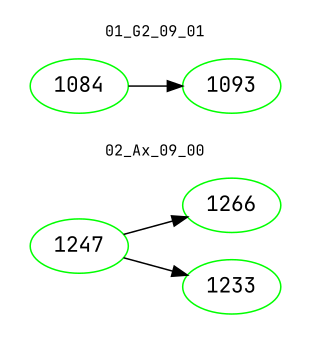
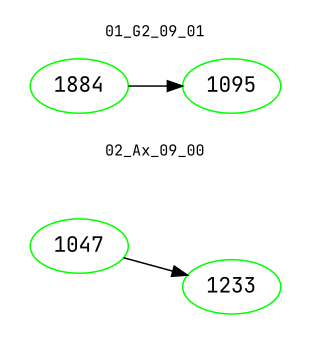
node "1084": label "1084" -> "1884"
node "1093": label "1093" -> "1095"
node "1266": removed
node "1247": label "1247" -> "1047"
